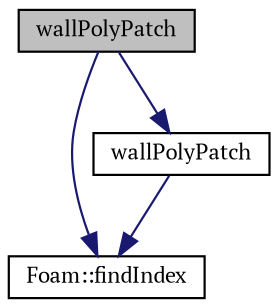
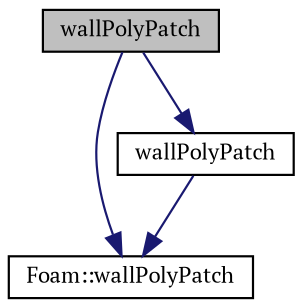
node "Foam::findIndex": label "Foam::findIndex" -> "Foam::wallPolyPatch"
